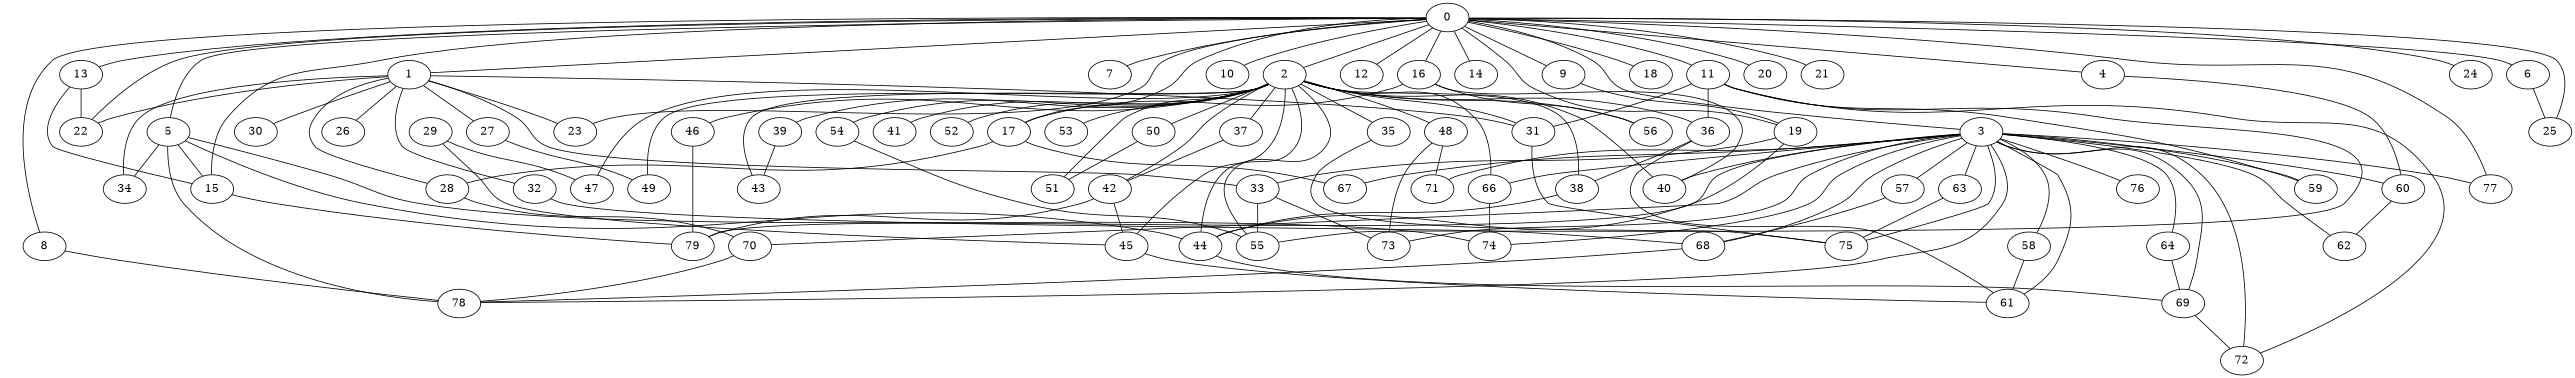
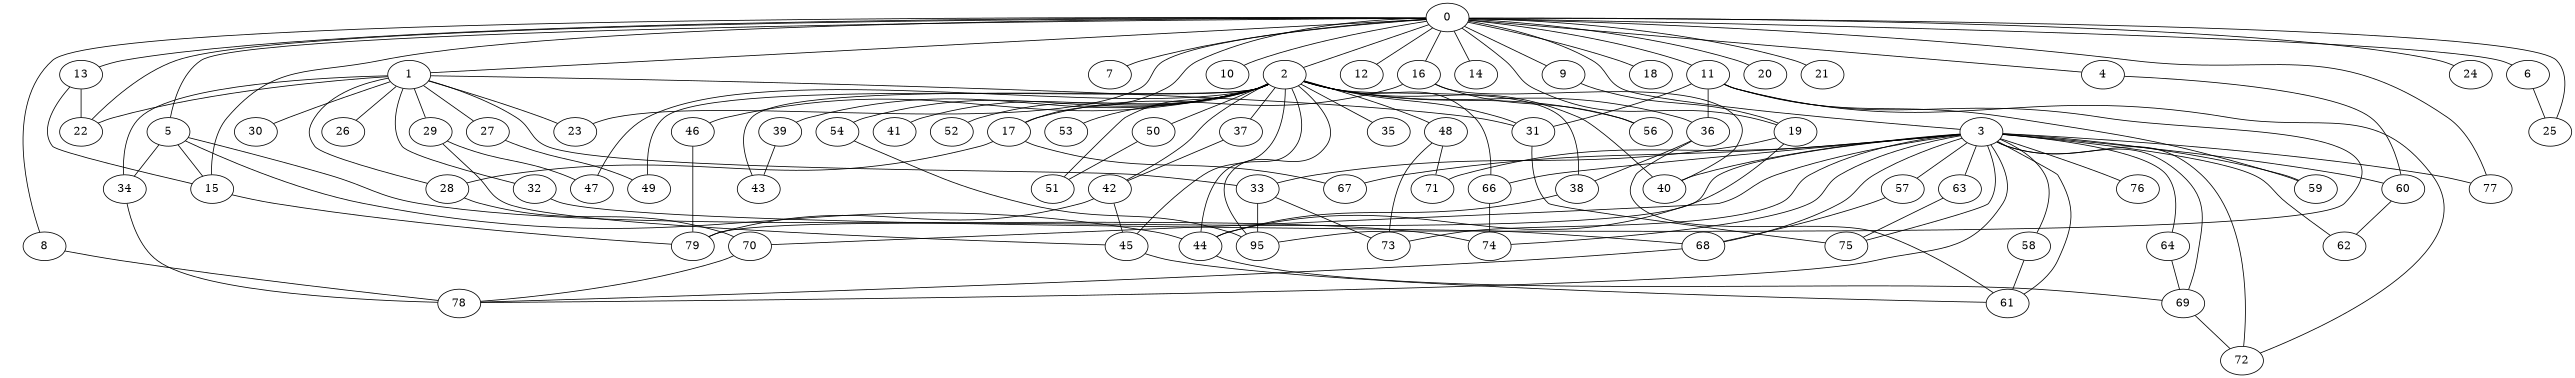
edge "1" -- "29": added
edge "35" -- "75": removed
node "55": label "55" -> "95"
edge "5" -- "78": now "34" -- "78"
